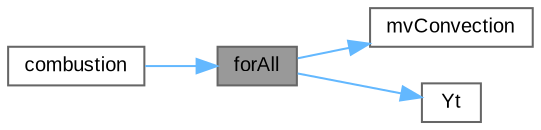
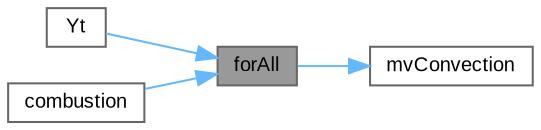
edge "forAll" -> "Yt": reversed
